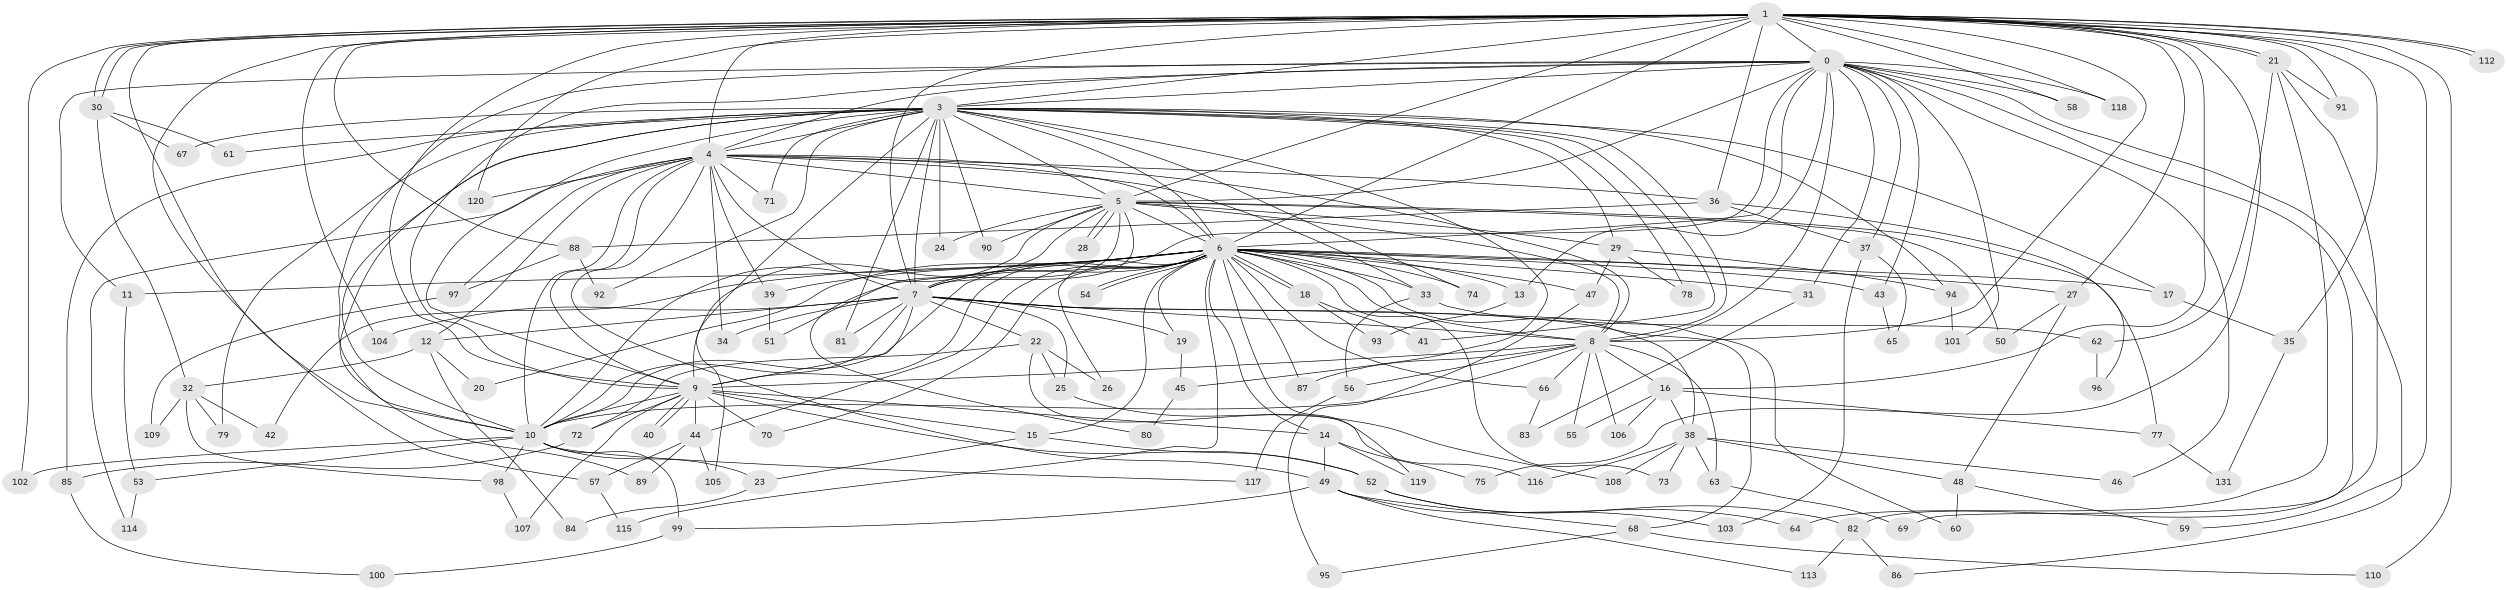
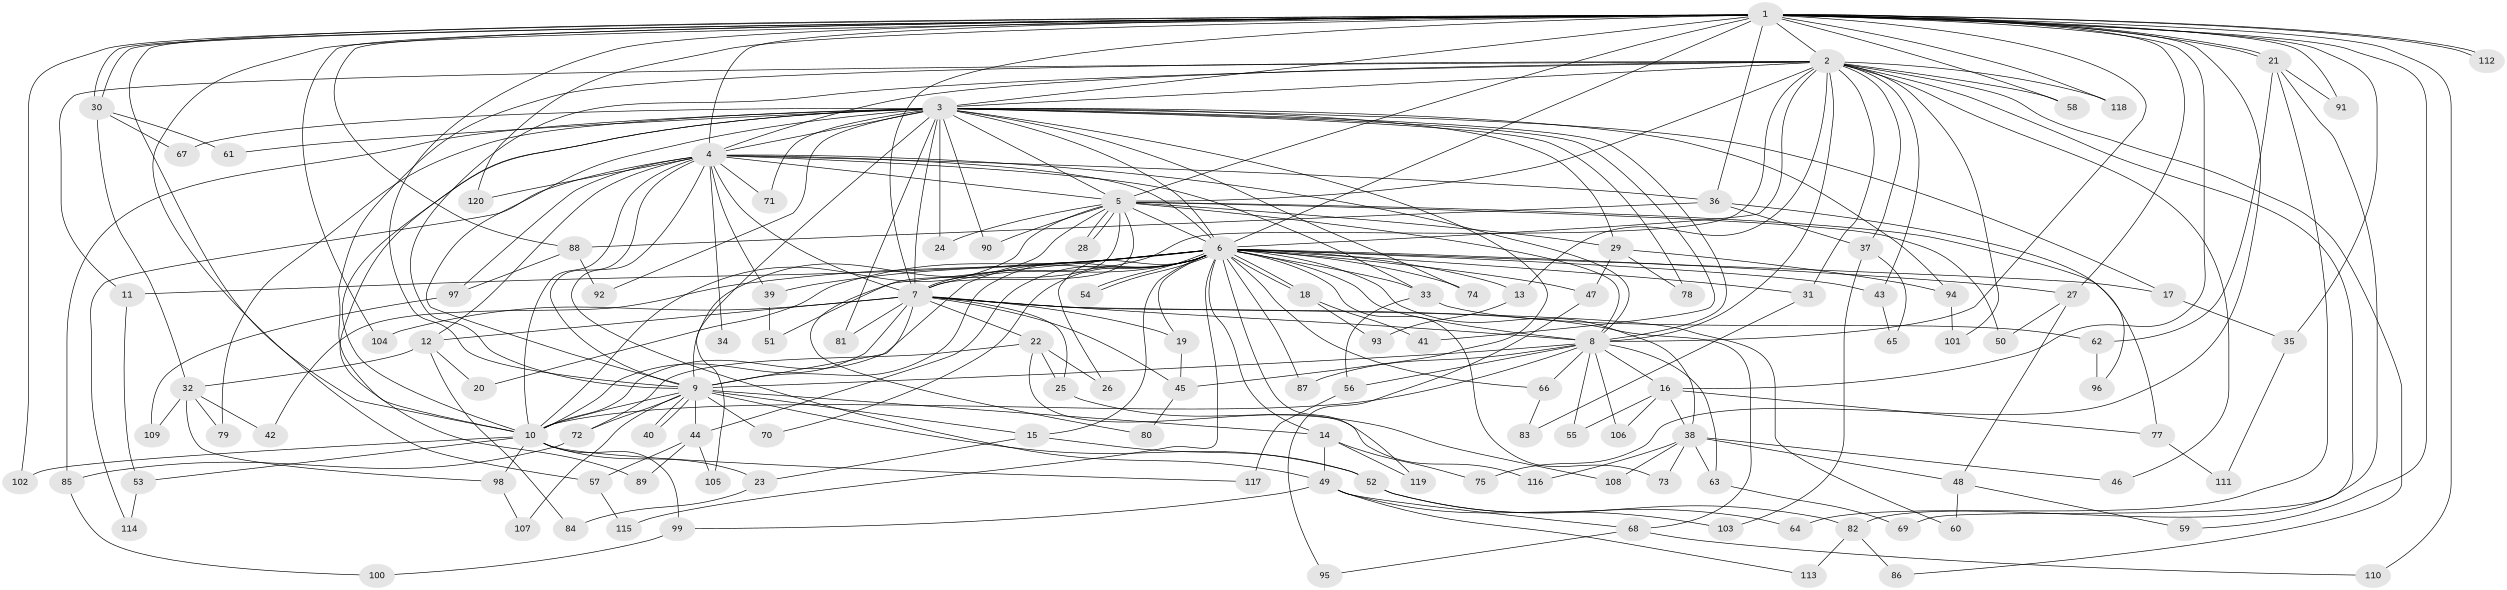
node "0": label "0" -> "2"
edge "7" -- "34": now "7" -- "45"
node "131": label "131" -> "111"
